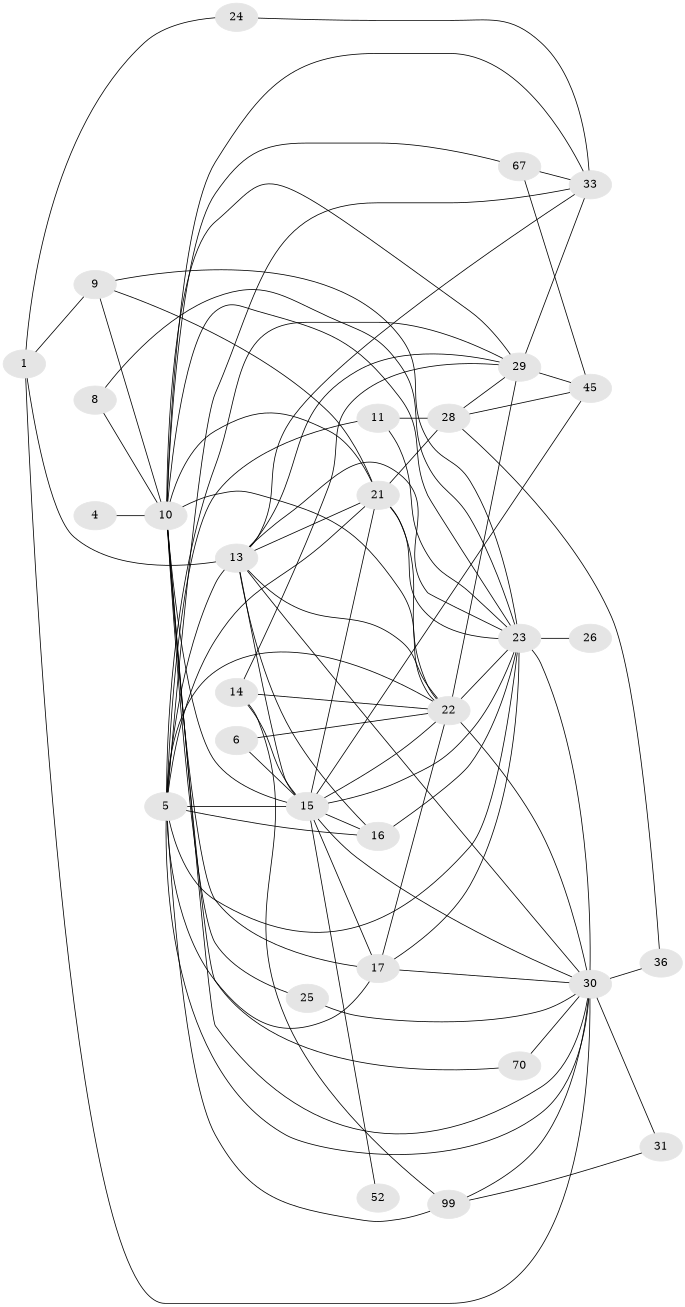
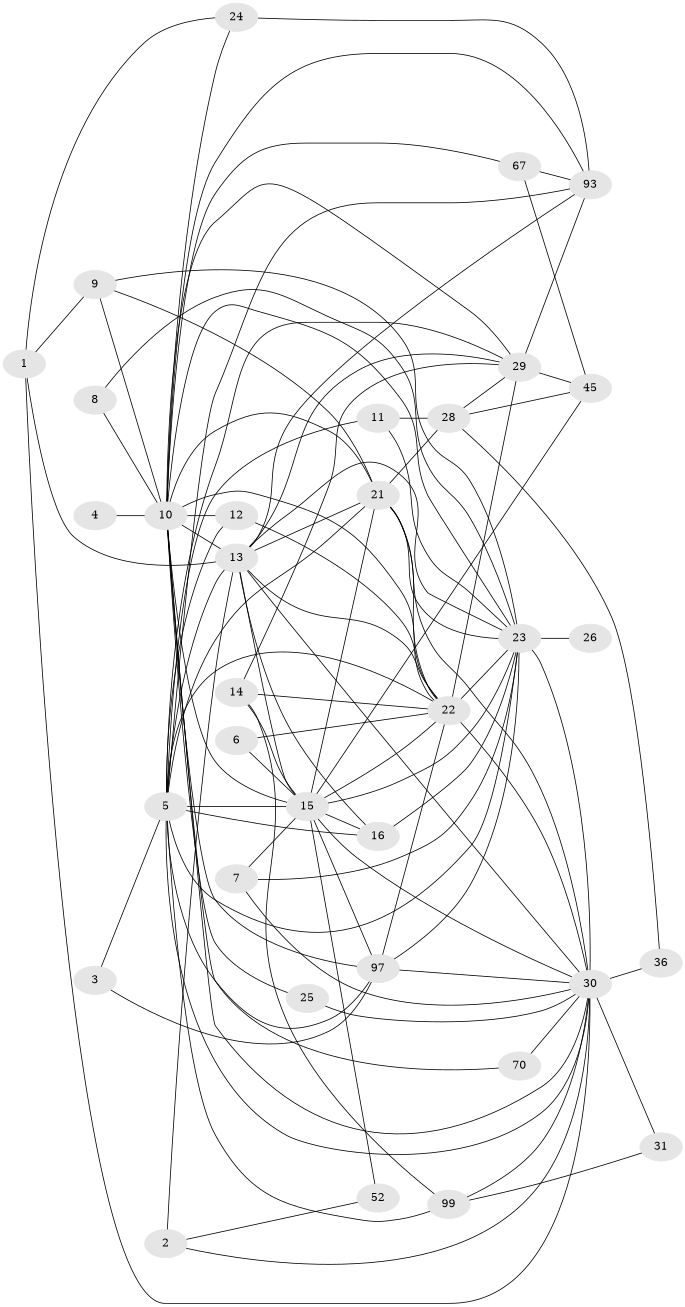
node "33": label "33" -> "93"
edge "24" -- "10": added
node "12": added
edge "10" -- "13": added
edge "21" -- "30": added
node "7": added
node "17": label "17" -> "97"
node "3": added
node "2": added
